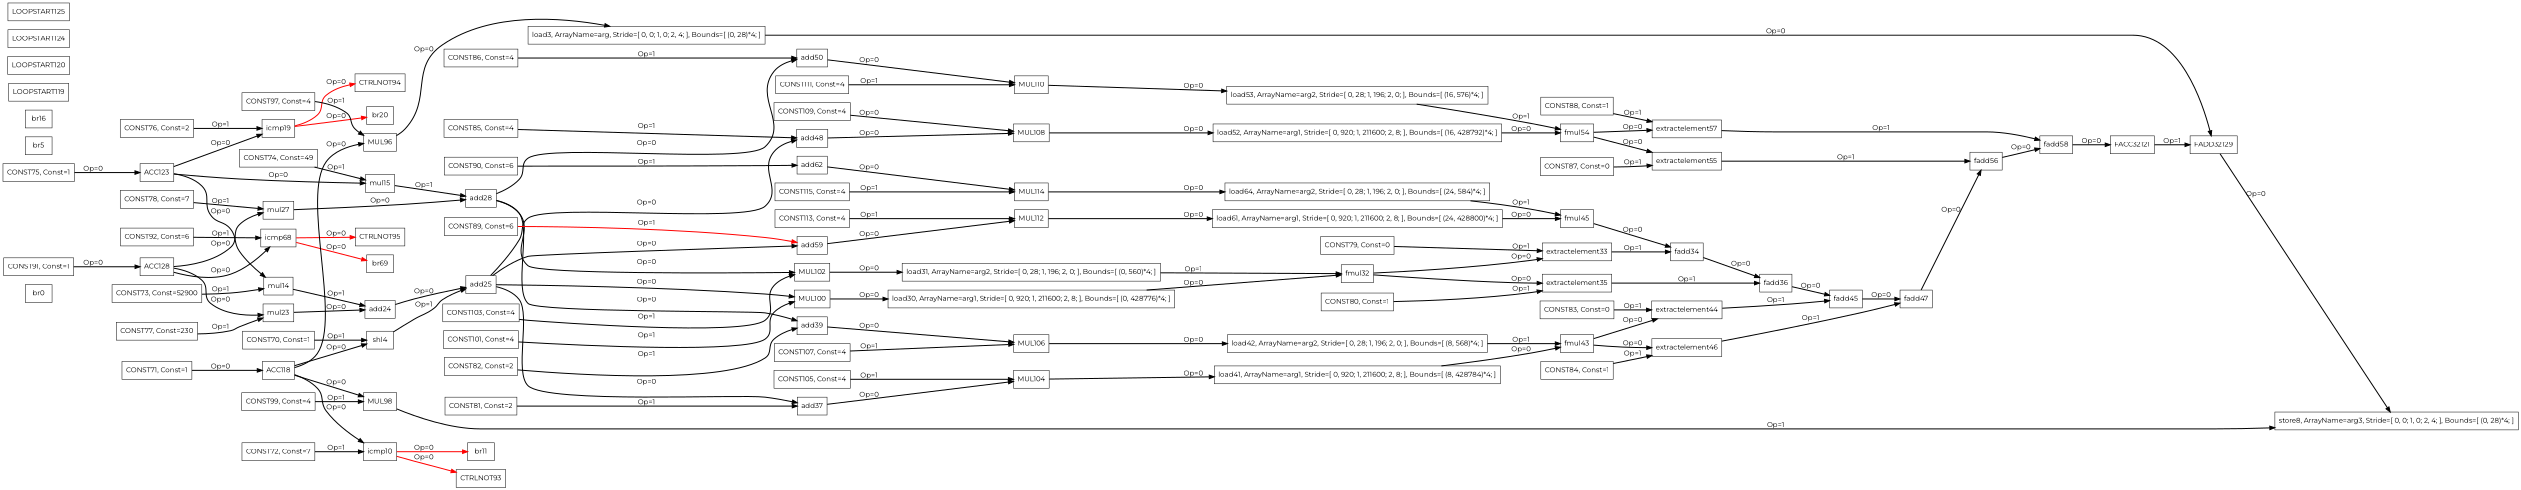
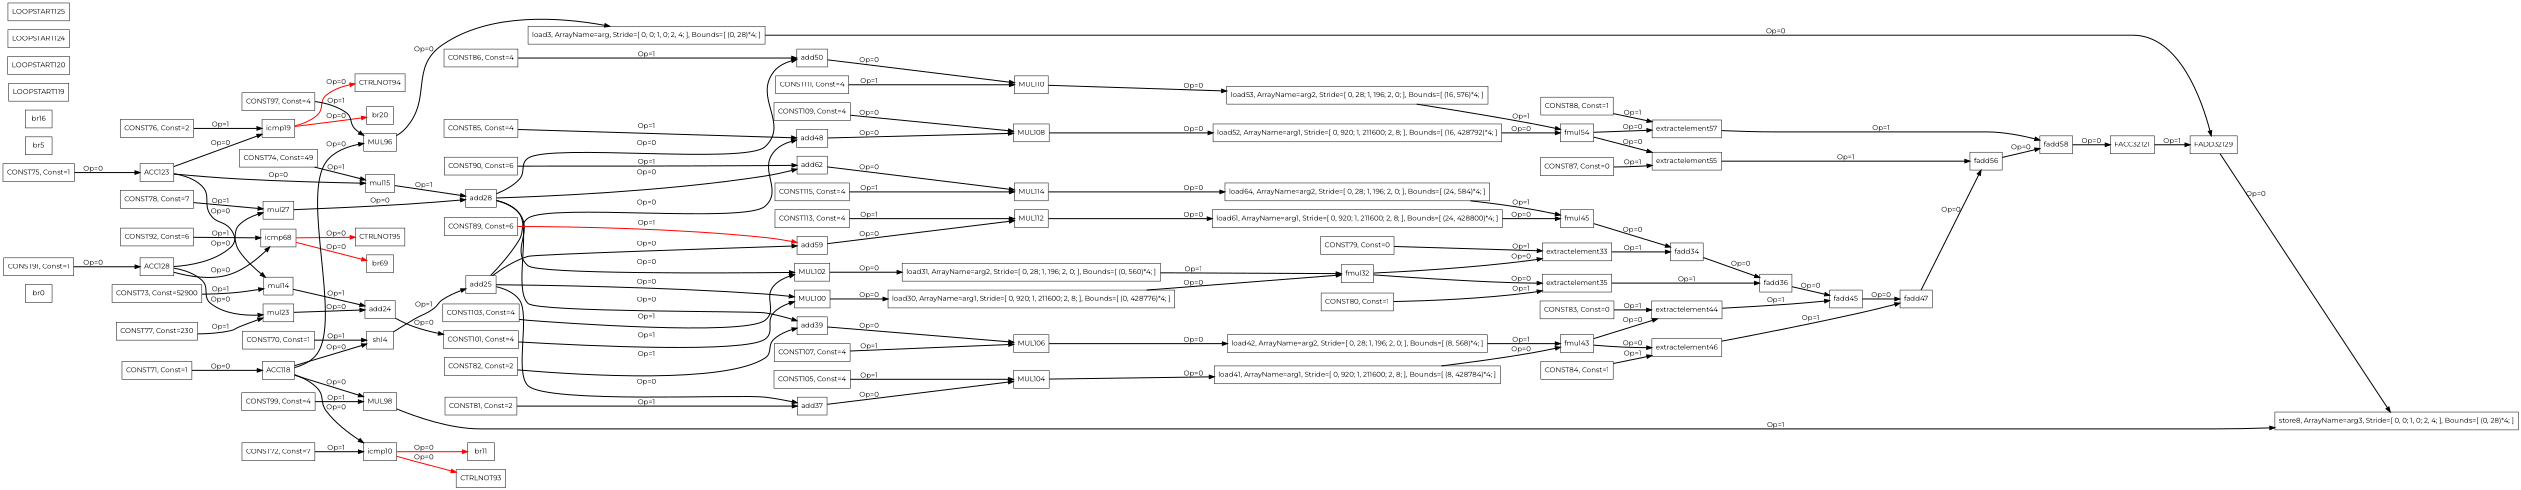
edge "add28" -> "add62": added, label "Op=0"
edge "add24" -> "add25": now "add24" -> "CONST101, Const=4"
